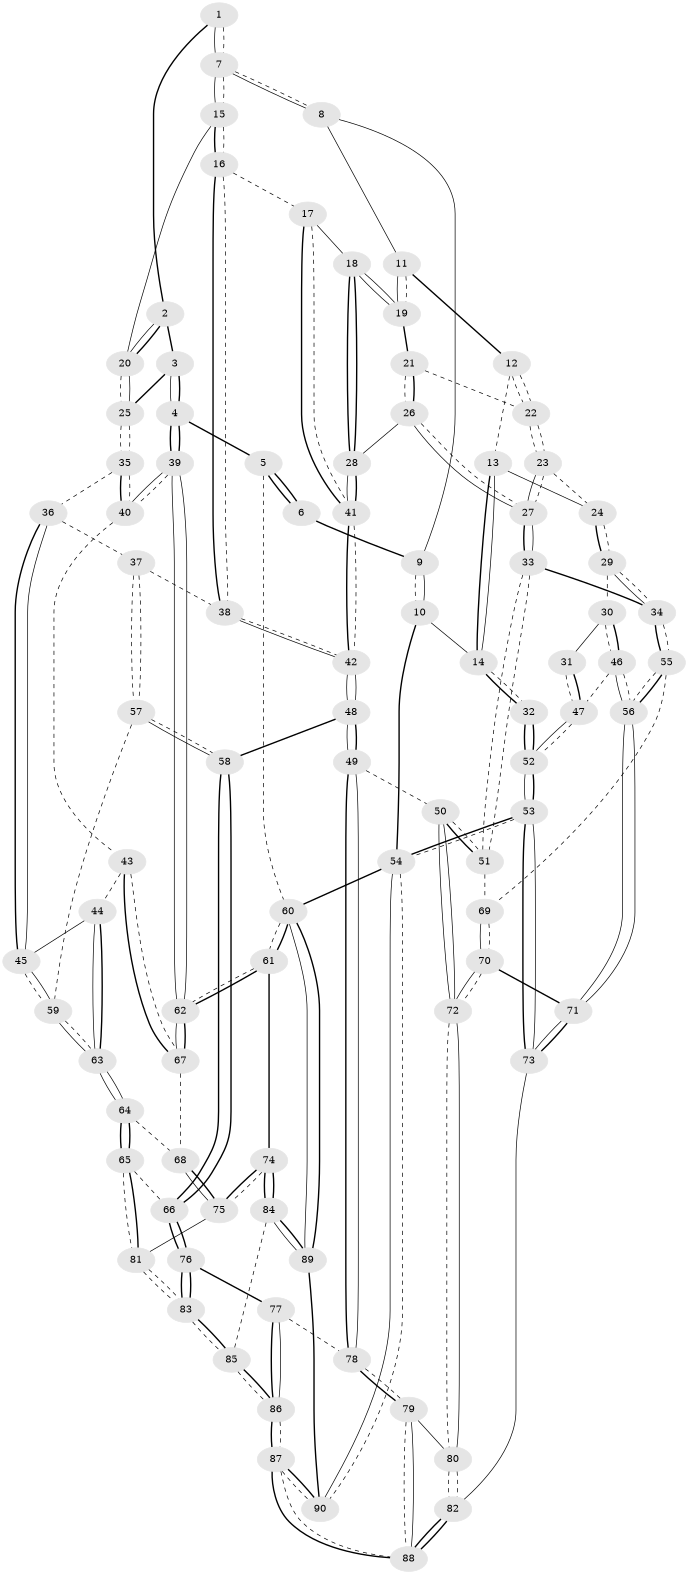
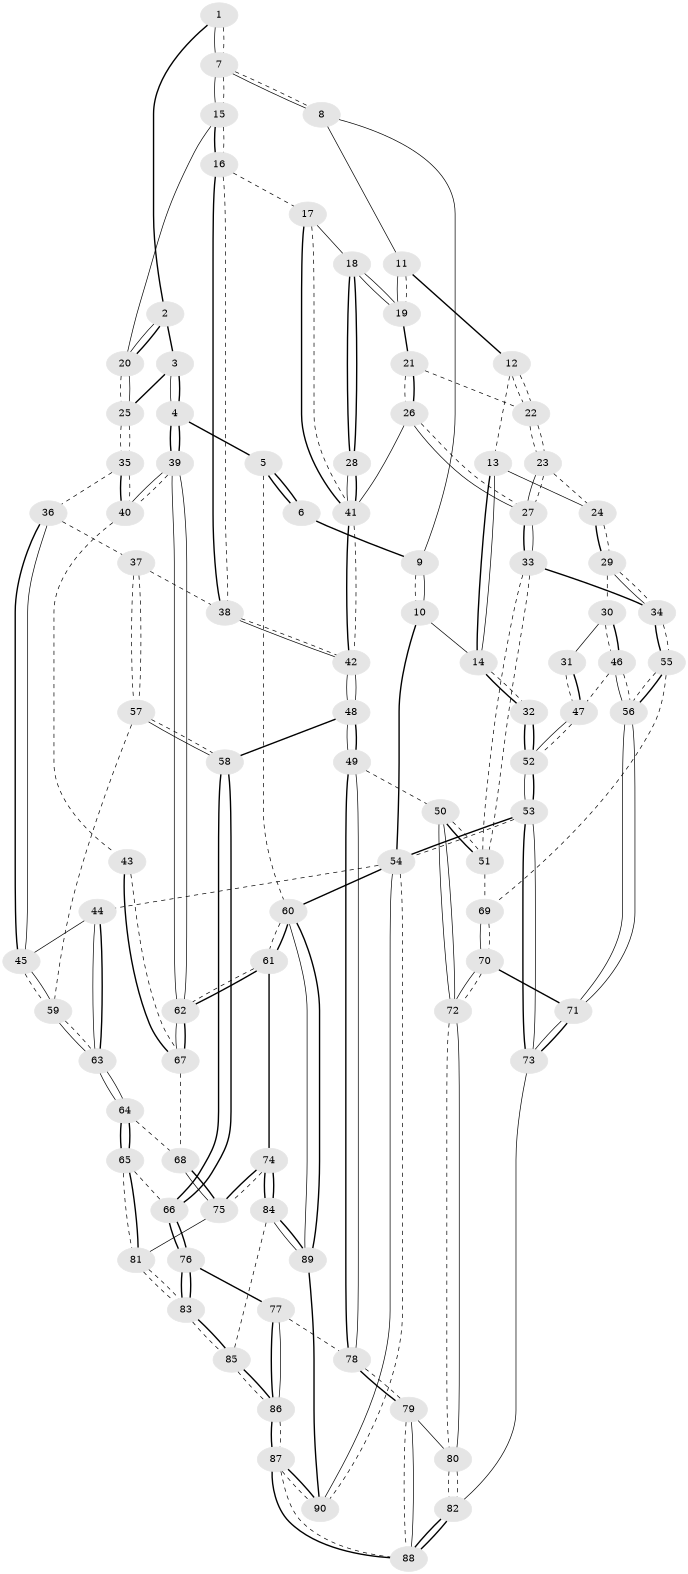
edge "26" -- "28": now "26" -- "41"
edge "43" -- "44": now "54" -- "44"
